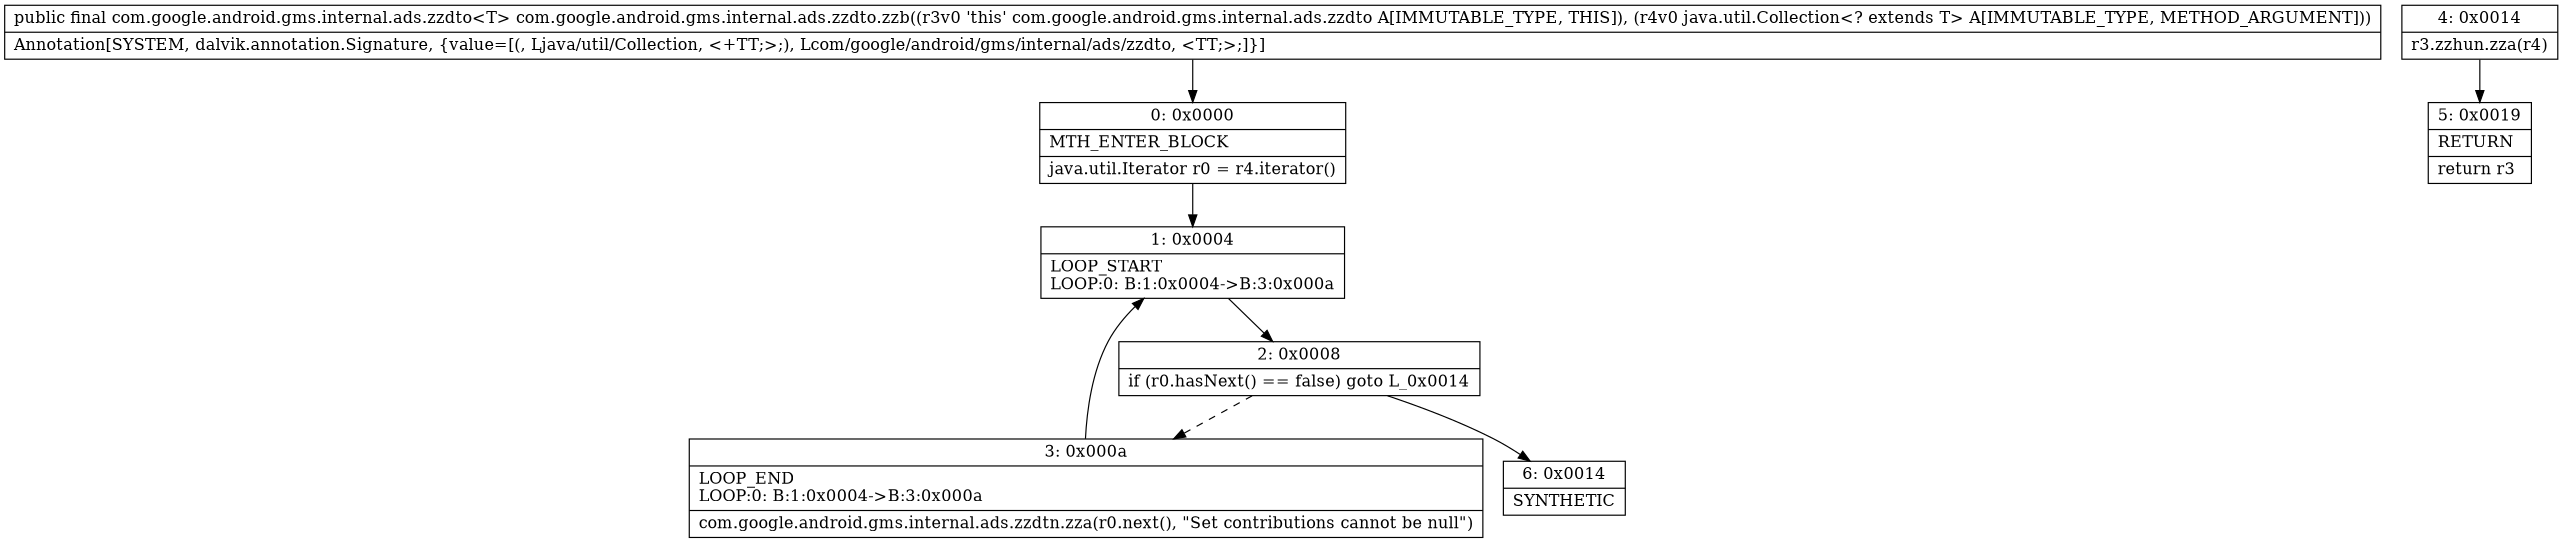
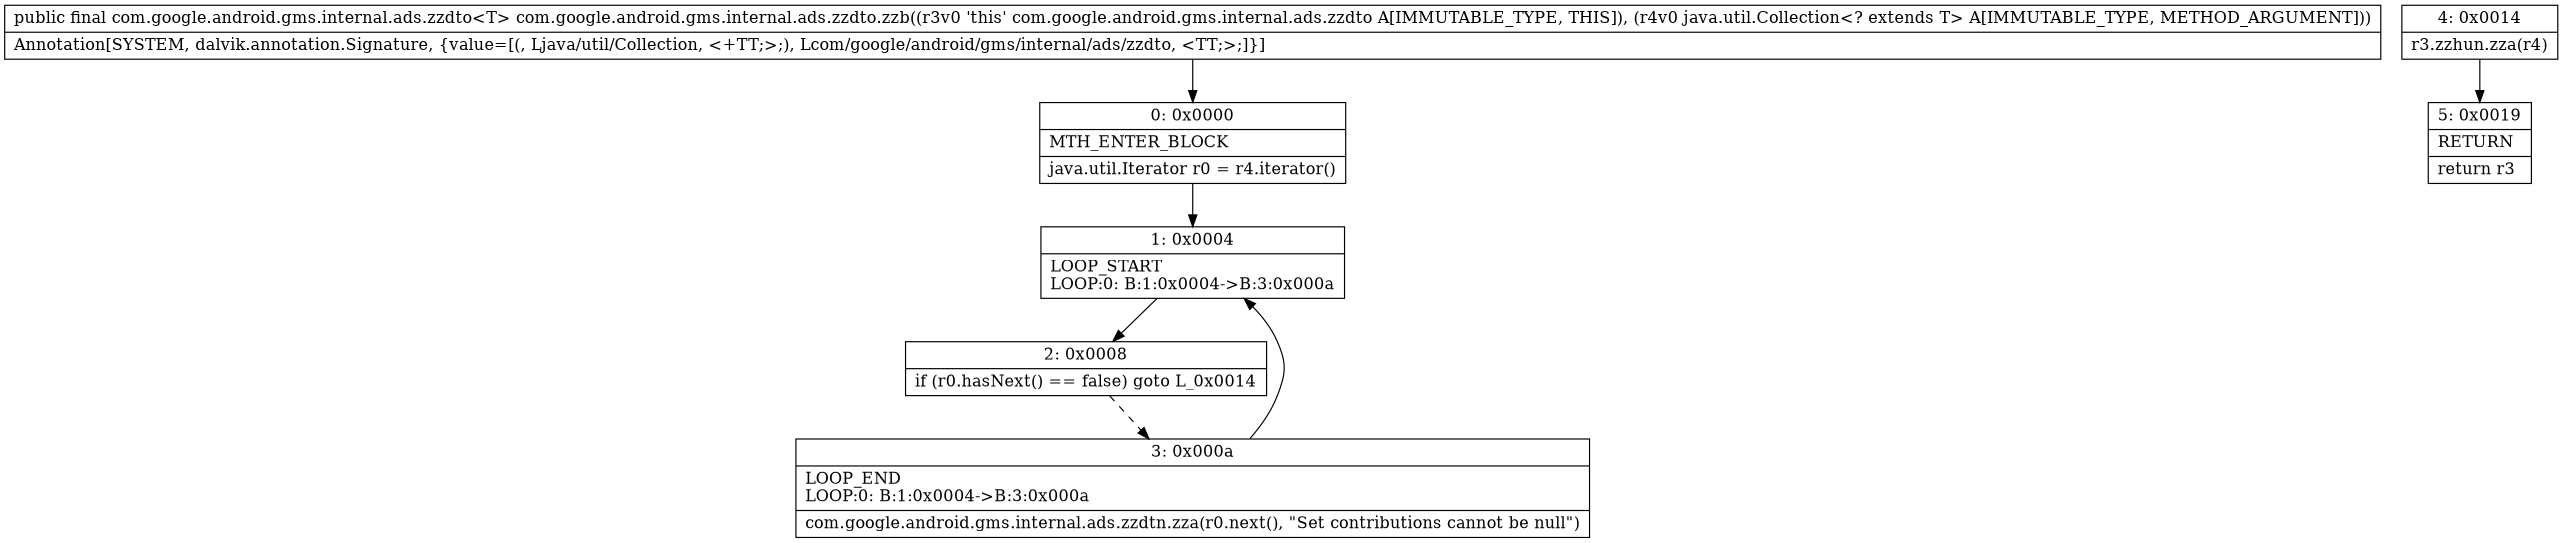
node "6: 0x0014": removed
